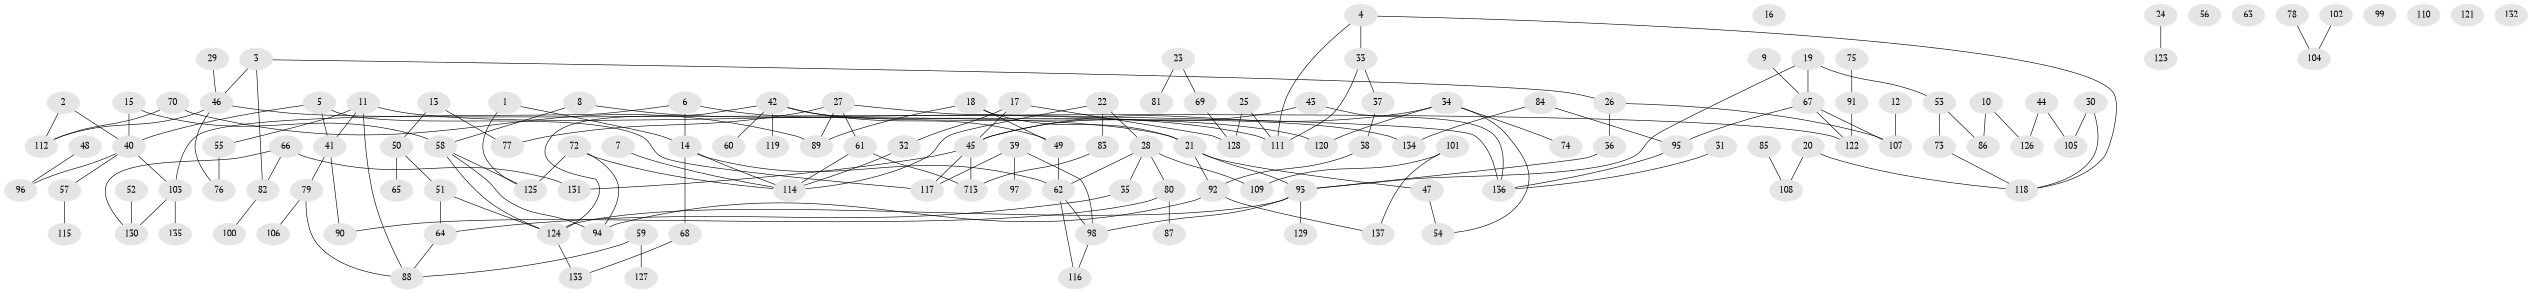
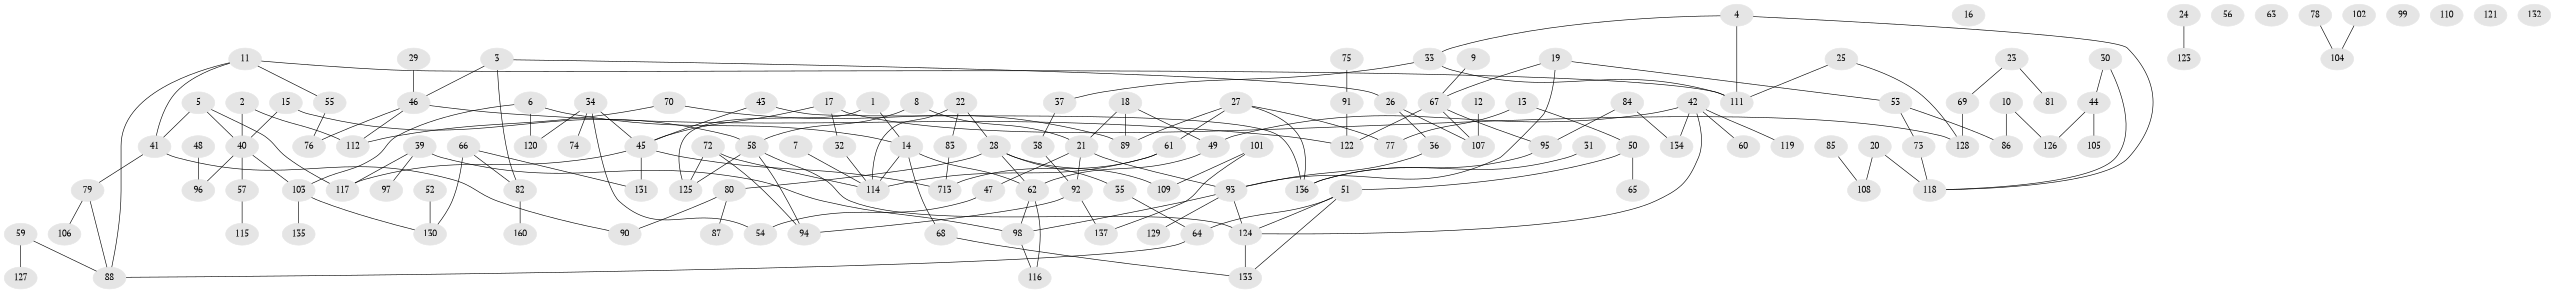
edge "30" -- "105": now "30" -- "44"
node "100": label "100" -> "160"
edge "51" -- "133": added
